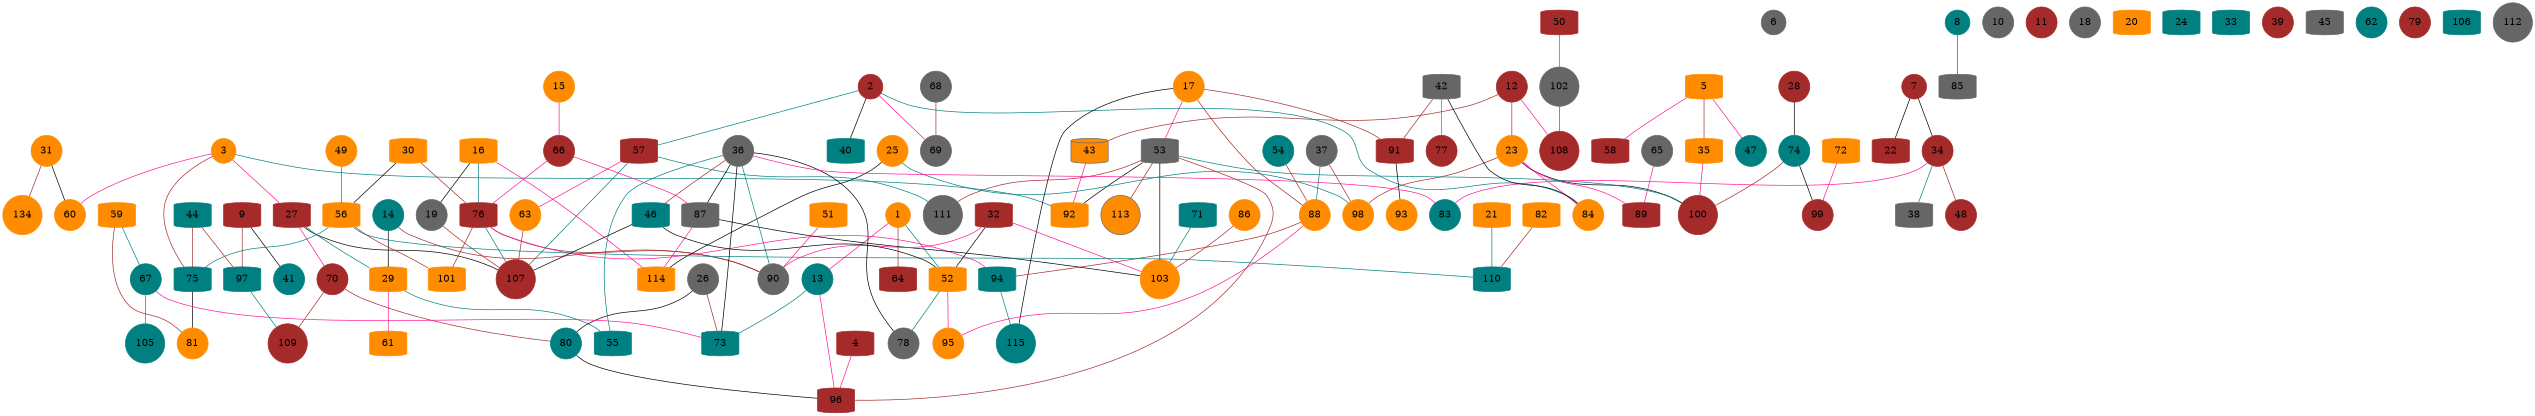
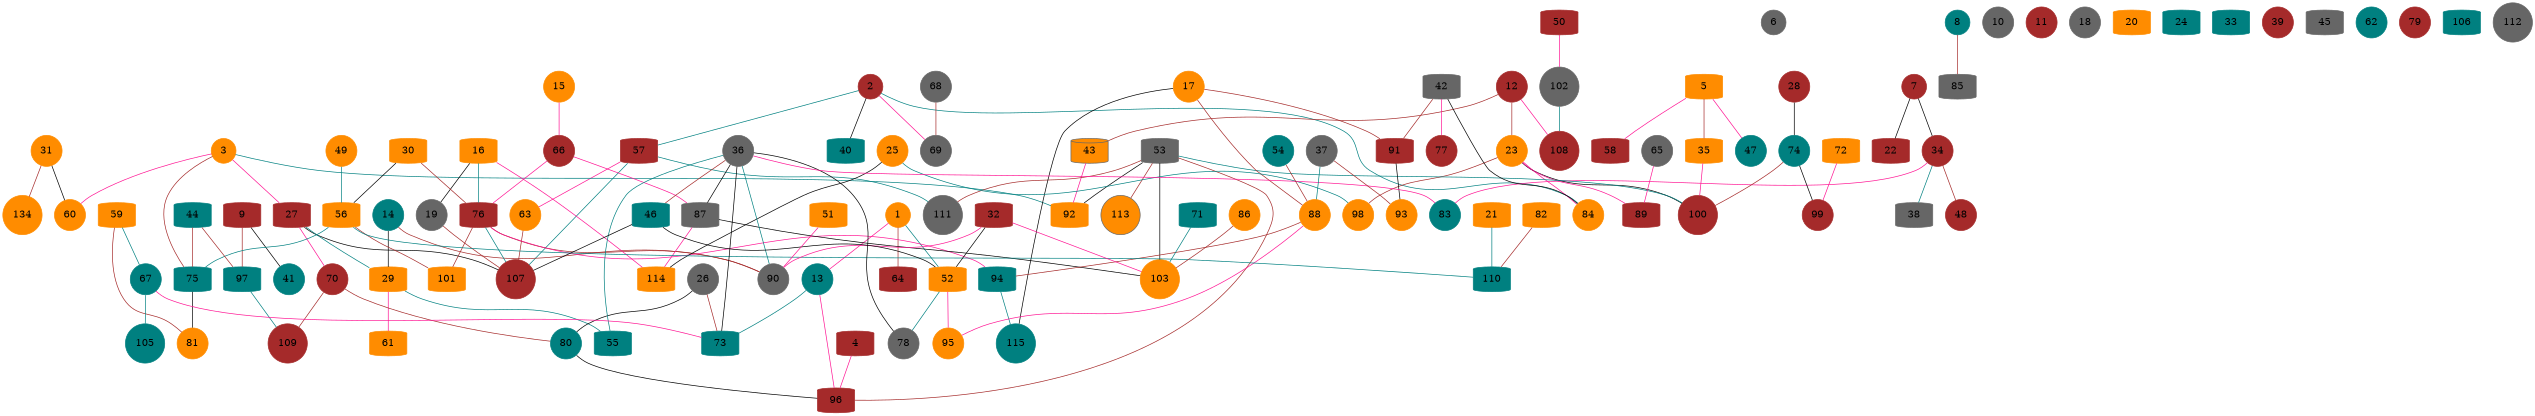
edge "17" -- "53": removed
edge "37" -- "98": now "37" -- "93"
